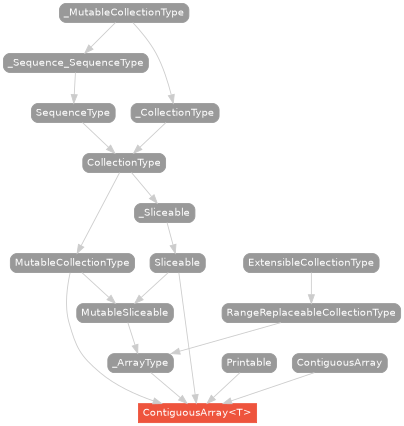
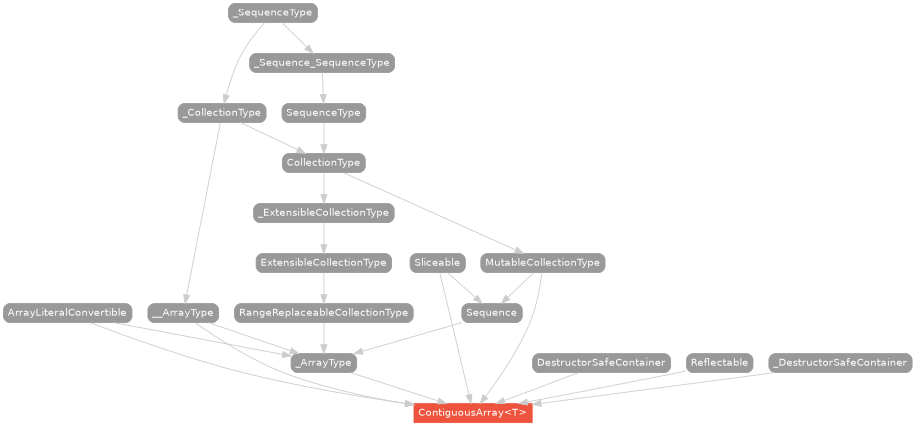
node "_MutableCollectionType": label "_MutableCollectionType" -> "_SequenceType"
node "_Sliceable": removed
node "_ExtensibleCollectionType": added
node "ArrayLiteralConvertible": added
node "MutableSliceable": label "MutableSliceable" -> "Sequence"
node "__ArrayType": added
node "Printable": label "Printable" -> "DestructorSafeContainer"
node "ContiguousArray": label "ContiguousArray" -> "Reflectable"
node "_DestructorSafeContainer": added
